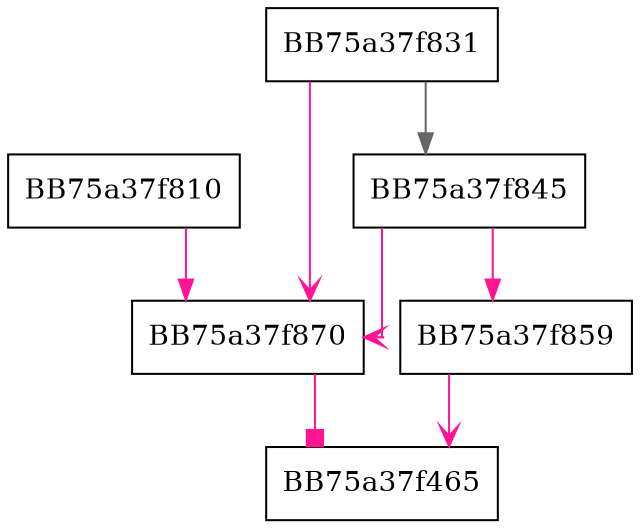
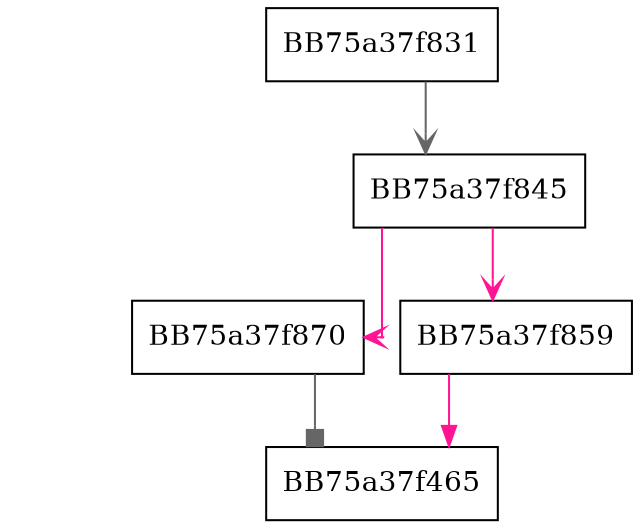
edge "BB75a37f831" -> "BB75a37f845": arrowhead normal -> vee
edge "BB75a37f831" -> "BB75a37f870": removed
node "BB75a37f810": removed
edge "BB75a37f845" -> "BB75a37f859": arrowhead normal -> vee
edge "BB75a37f870" -> "BB75a37f465": color deeppink -> gray40
edge "BB75a37f859" -> "BB75a37f465": arrowhead vee -> normal
